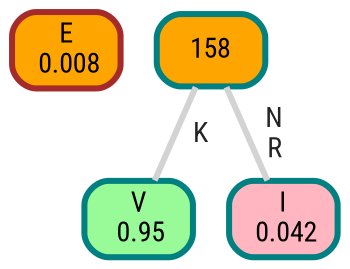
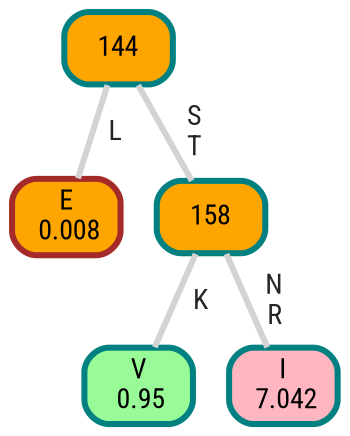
node "144": added
node "I 0.042": label "I 0.042" -> "I 7.042"
